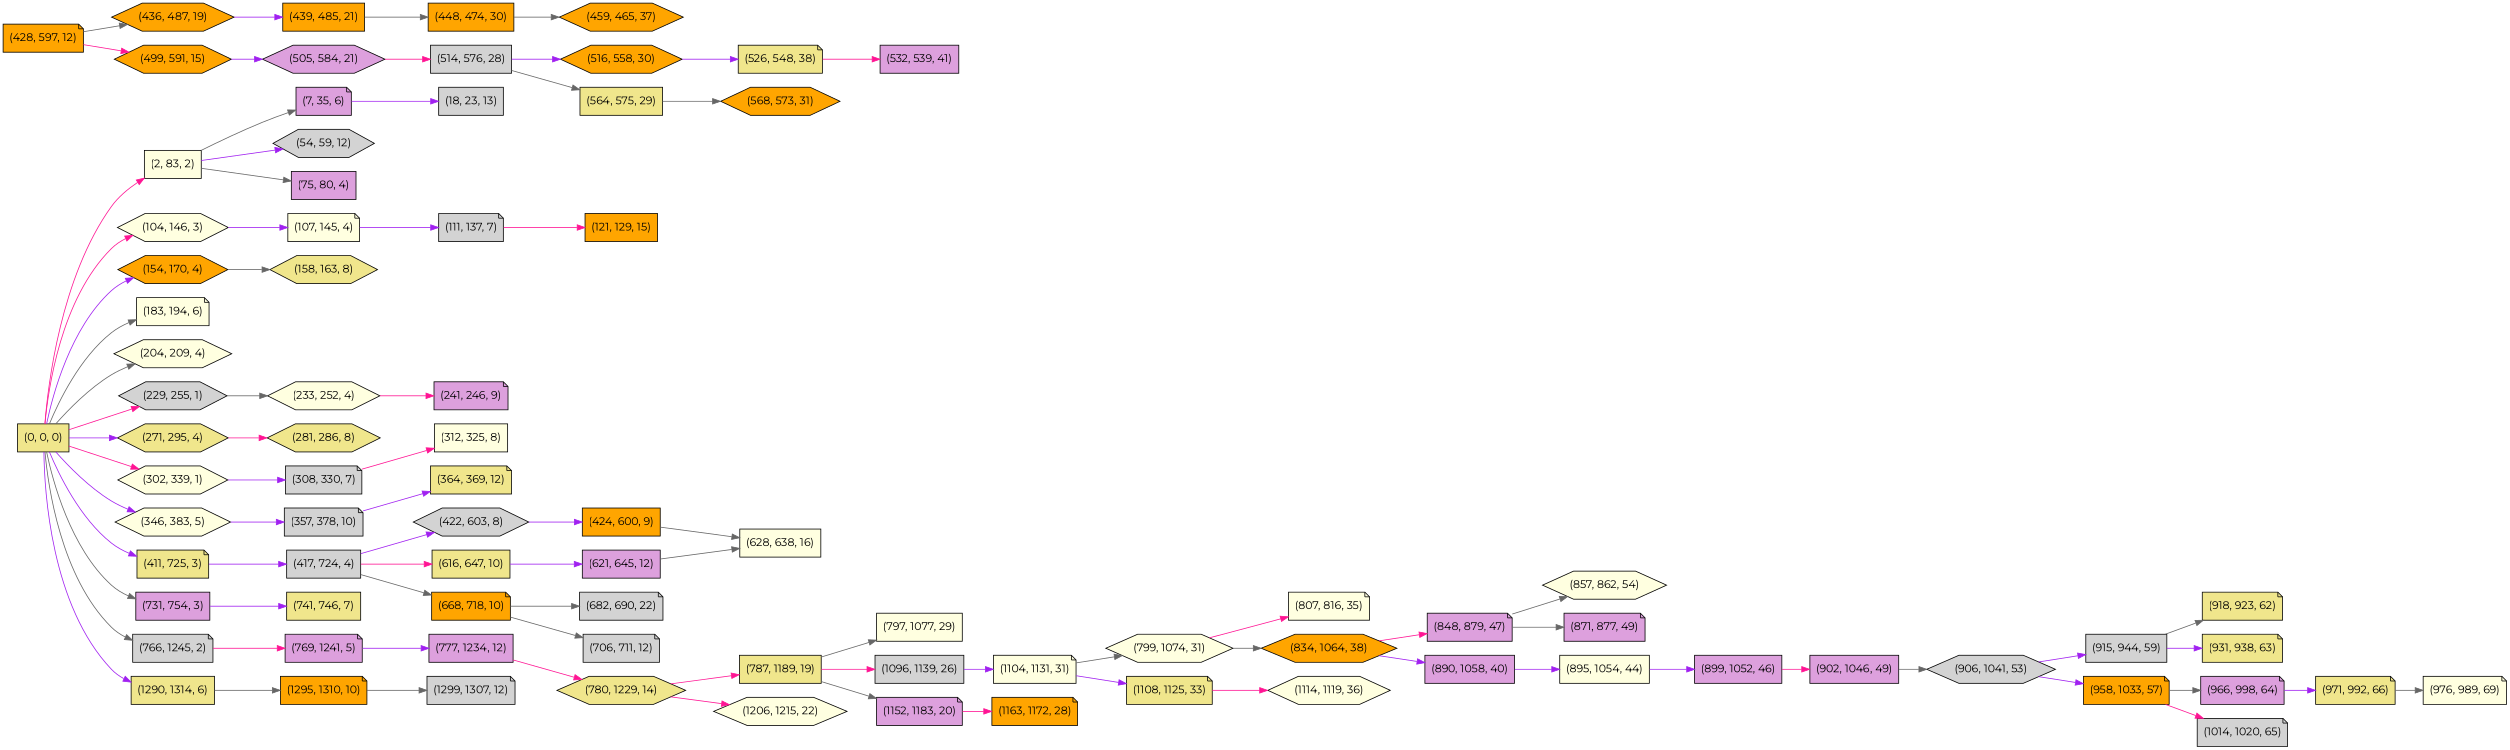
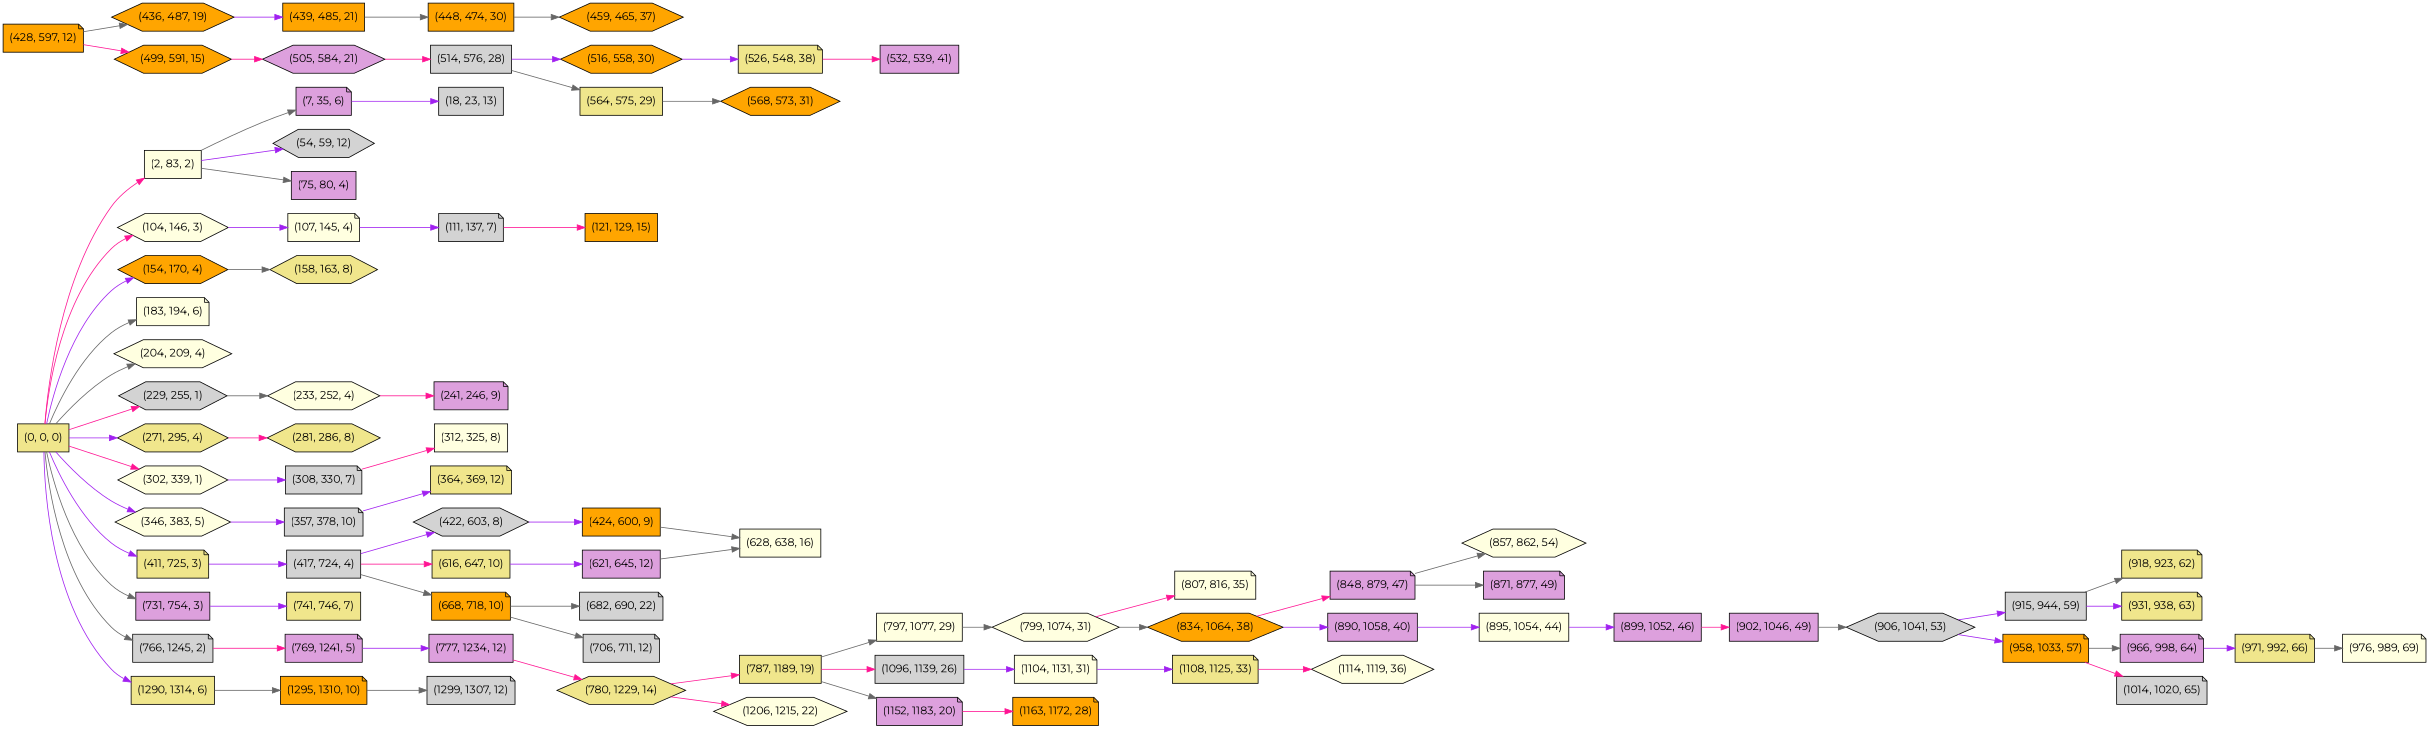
edge "(499, 591, 15)" -> "(505, 584, 21)": color purple -> deeppink
edge "(1104, 1131, 31)" -> "(799, 1074, 31)": now "(797, 1077, 29)" -> "(799, 1074, 31)"
